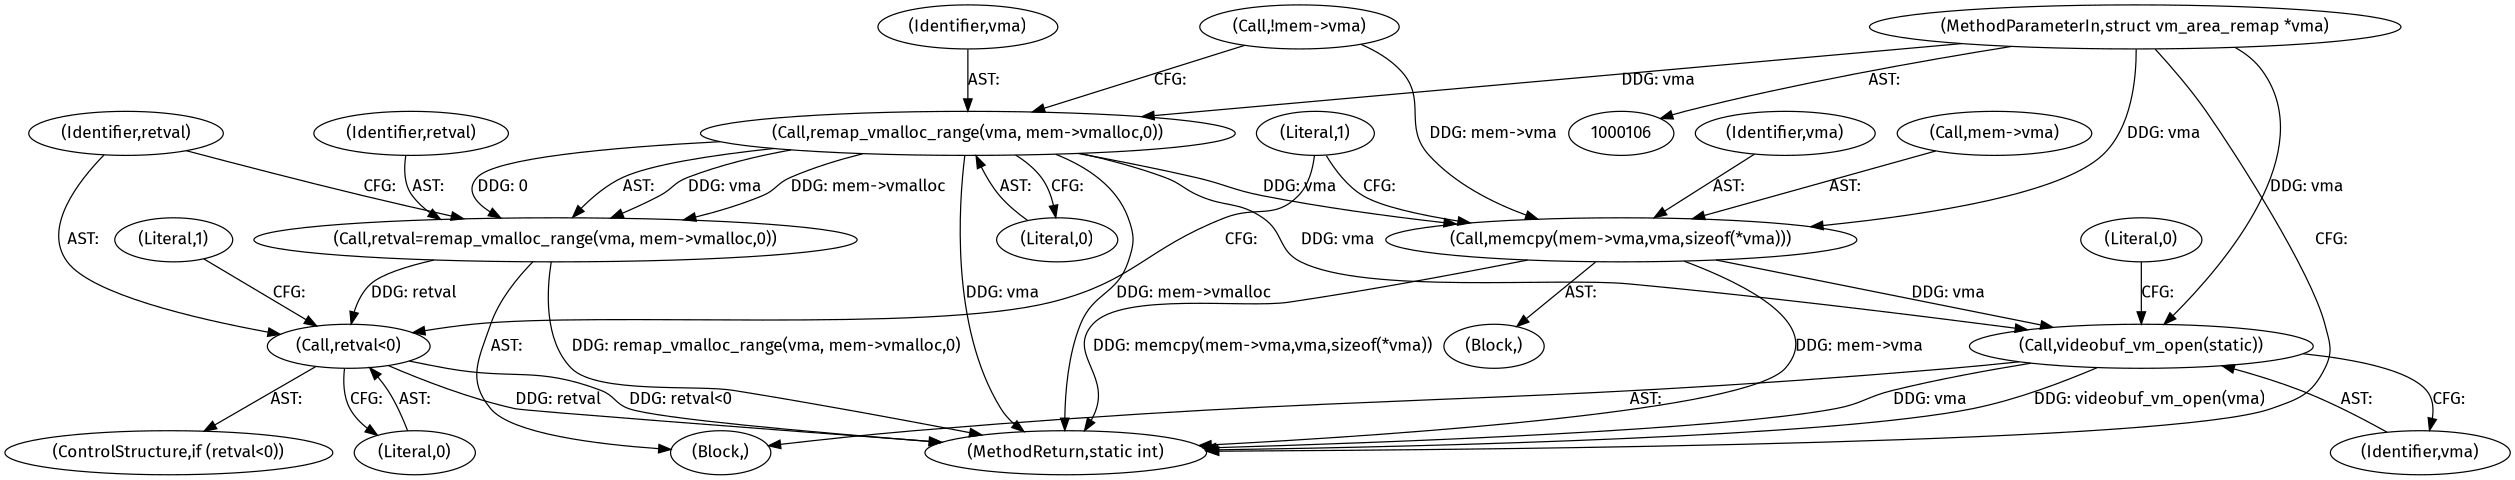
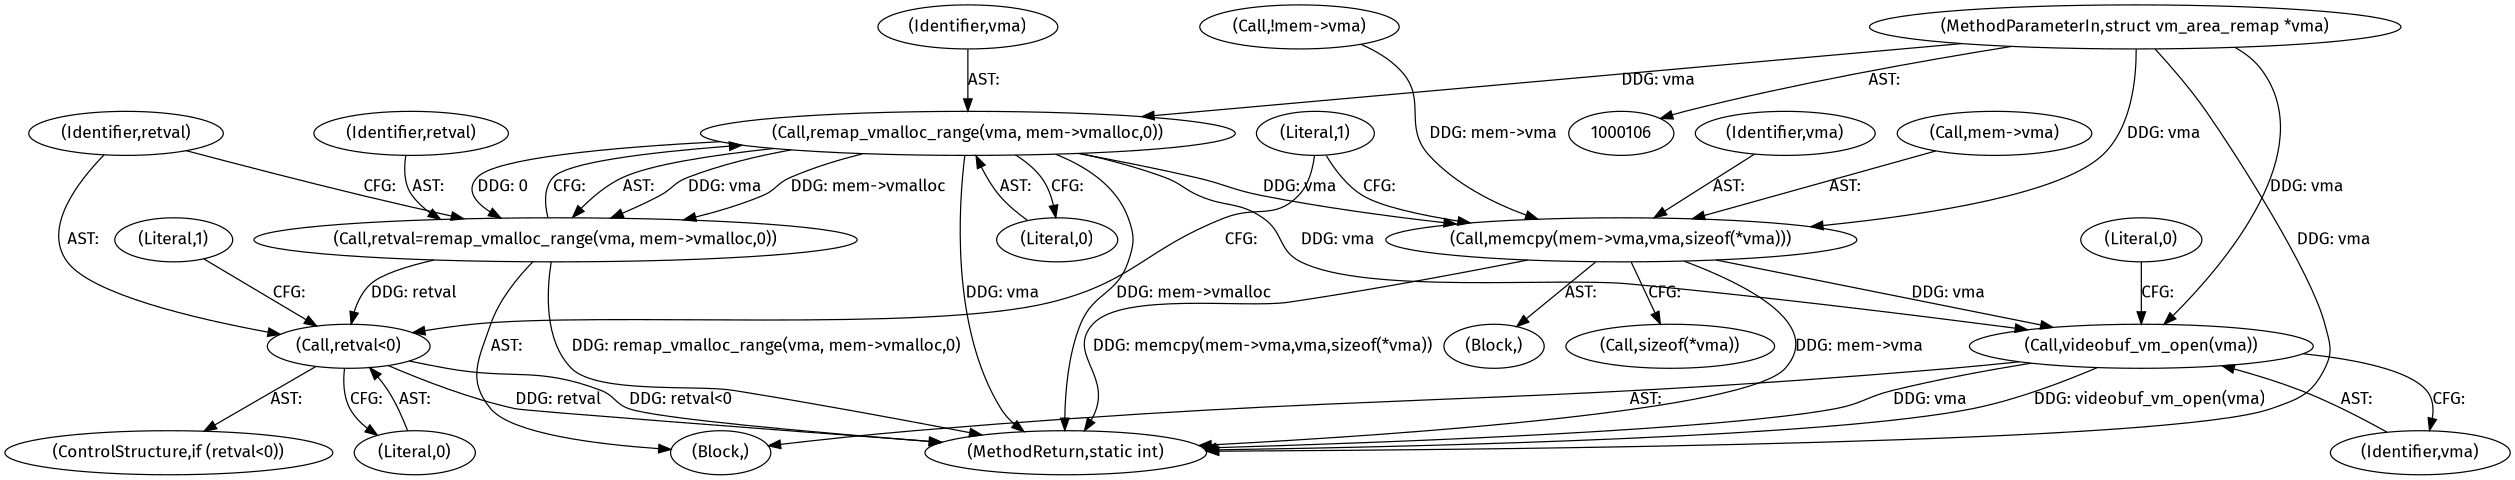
edge "(Call,!mem->vma)" -> "(Call,remap_vmalloc_range(vma, mem->vmalloc,0))": now "(Call,retval=remap_vmalloc_range(vma, mem->vmalloc,0))" -> "(Call,remap_vmalloc_range(vma, mem->vmalloc,0))"
edge "(MethodParameterIn,struct vm_area_remap *vma)" -> "(MethodReturn,static int)": label "CFG: " -> "DDG: vma"
node "(Call,sizeof(*vma))": added
node "(Call,videobuf_vm_open(static))": label "(Call,videobuf_vm_open(static))" -> "(Call,videobuf_vm_open(vma))"
